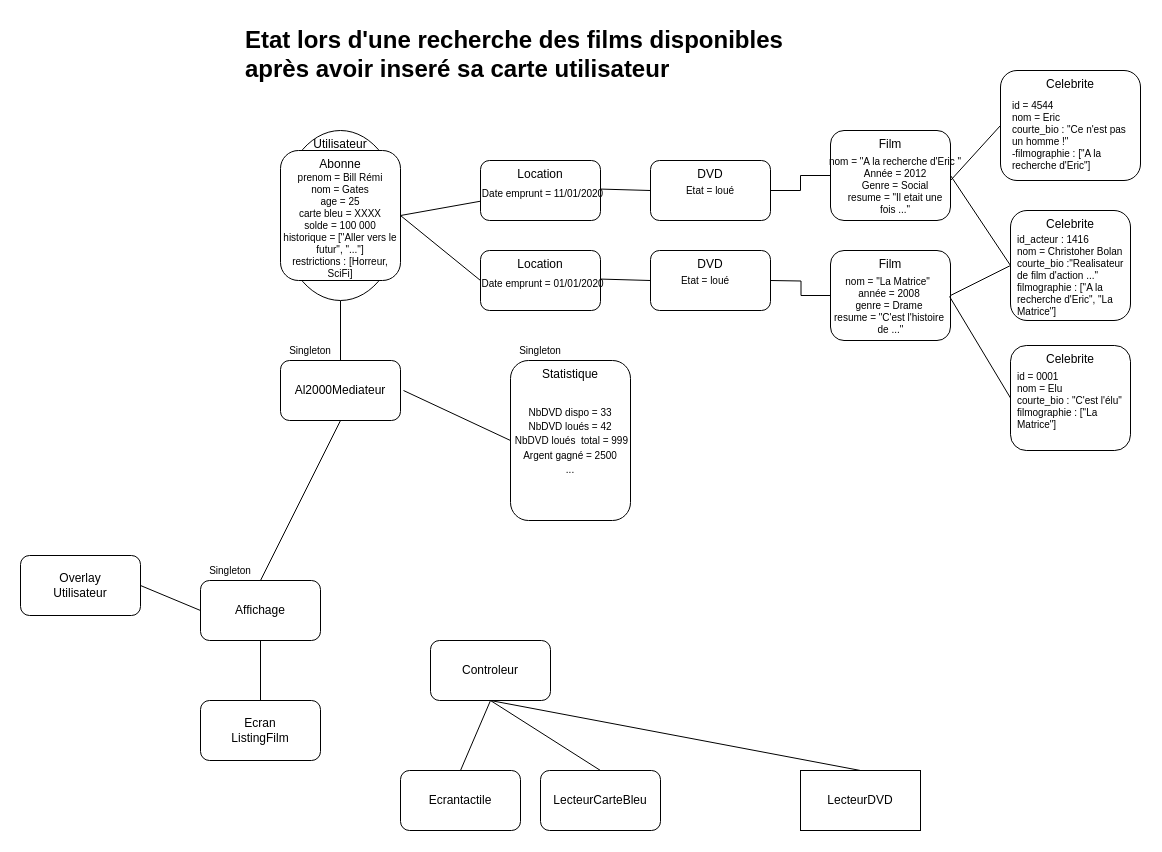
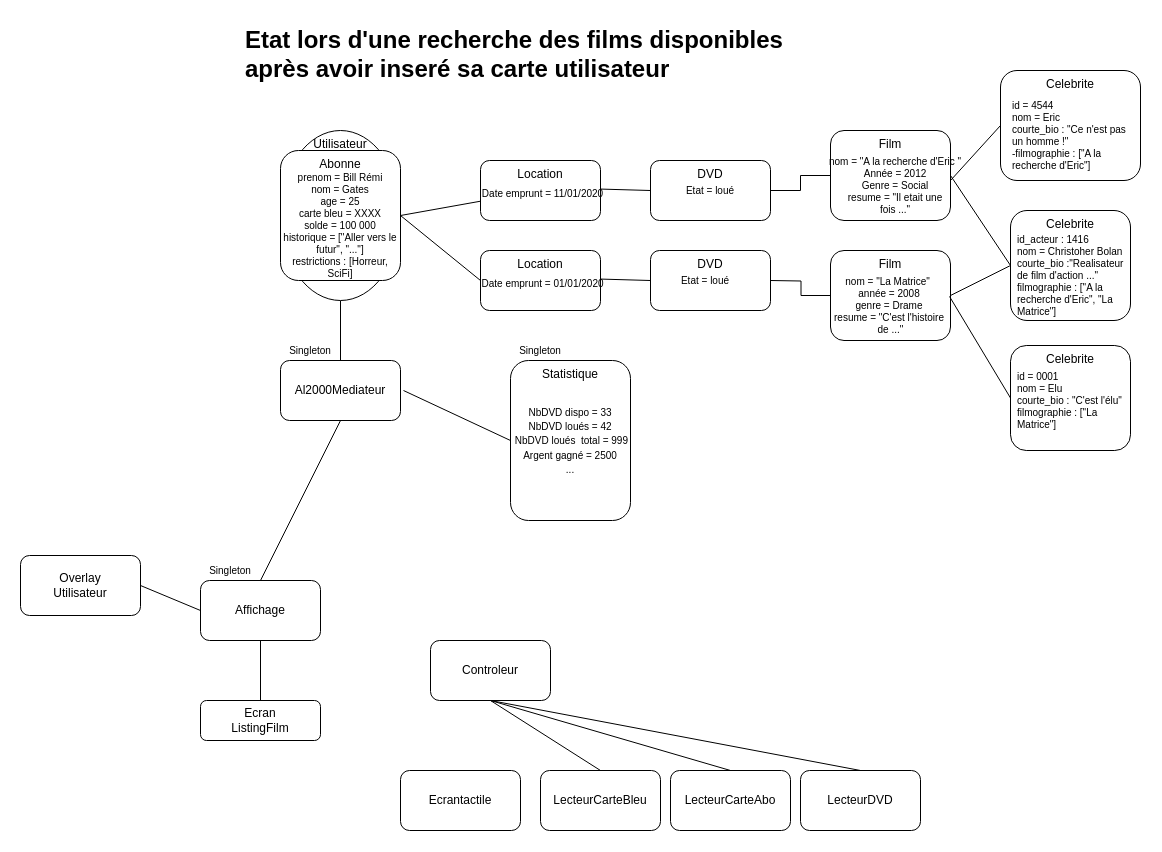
node "Ecran ListingFilm": size 120x60 -> 120x40
edge "Controleur" -- "Ecrantactile": removed
edge "Controleur" -- "LecteurCarteAbo": added
node "LecteurCarteAbo": added
node "LecteurDVD": shape rectangle -> rounded rectangle
